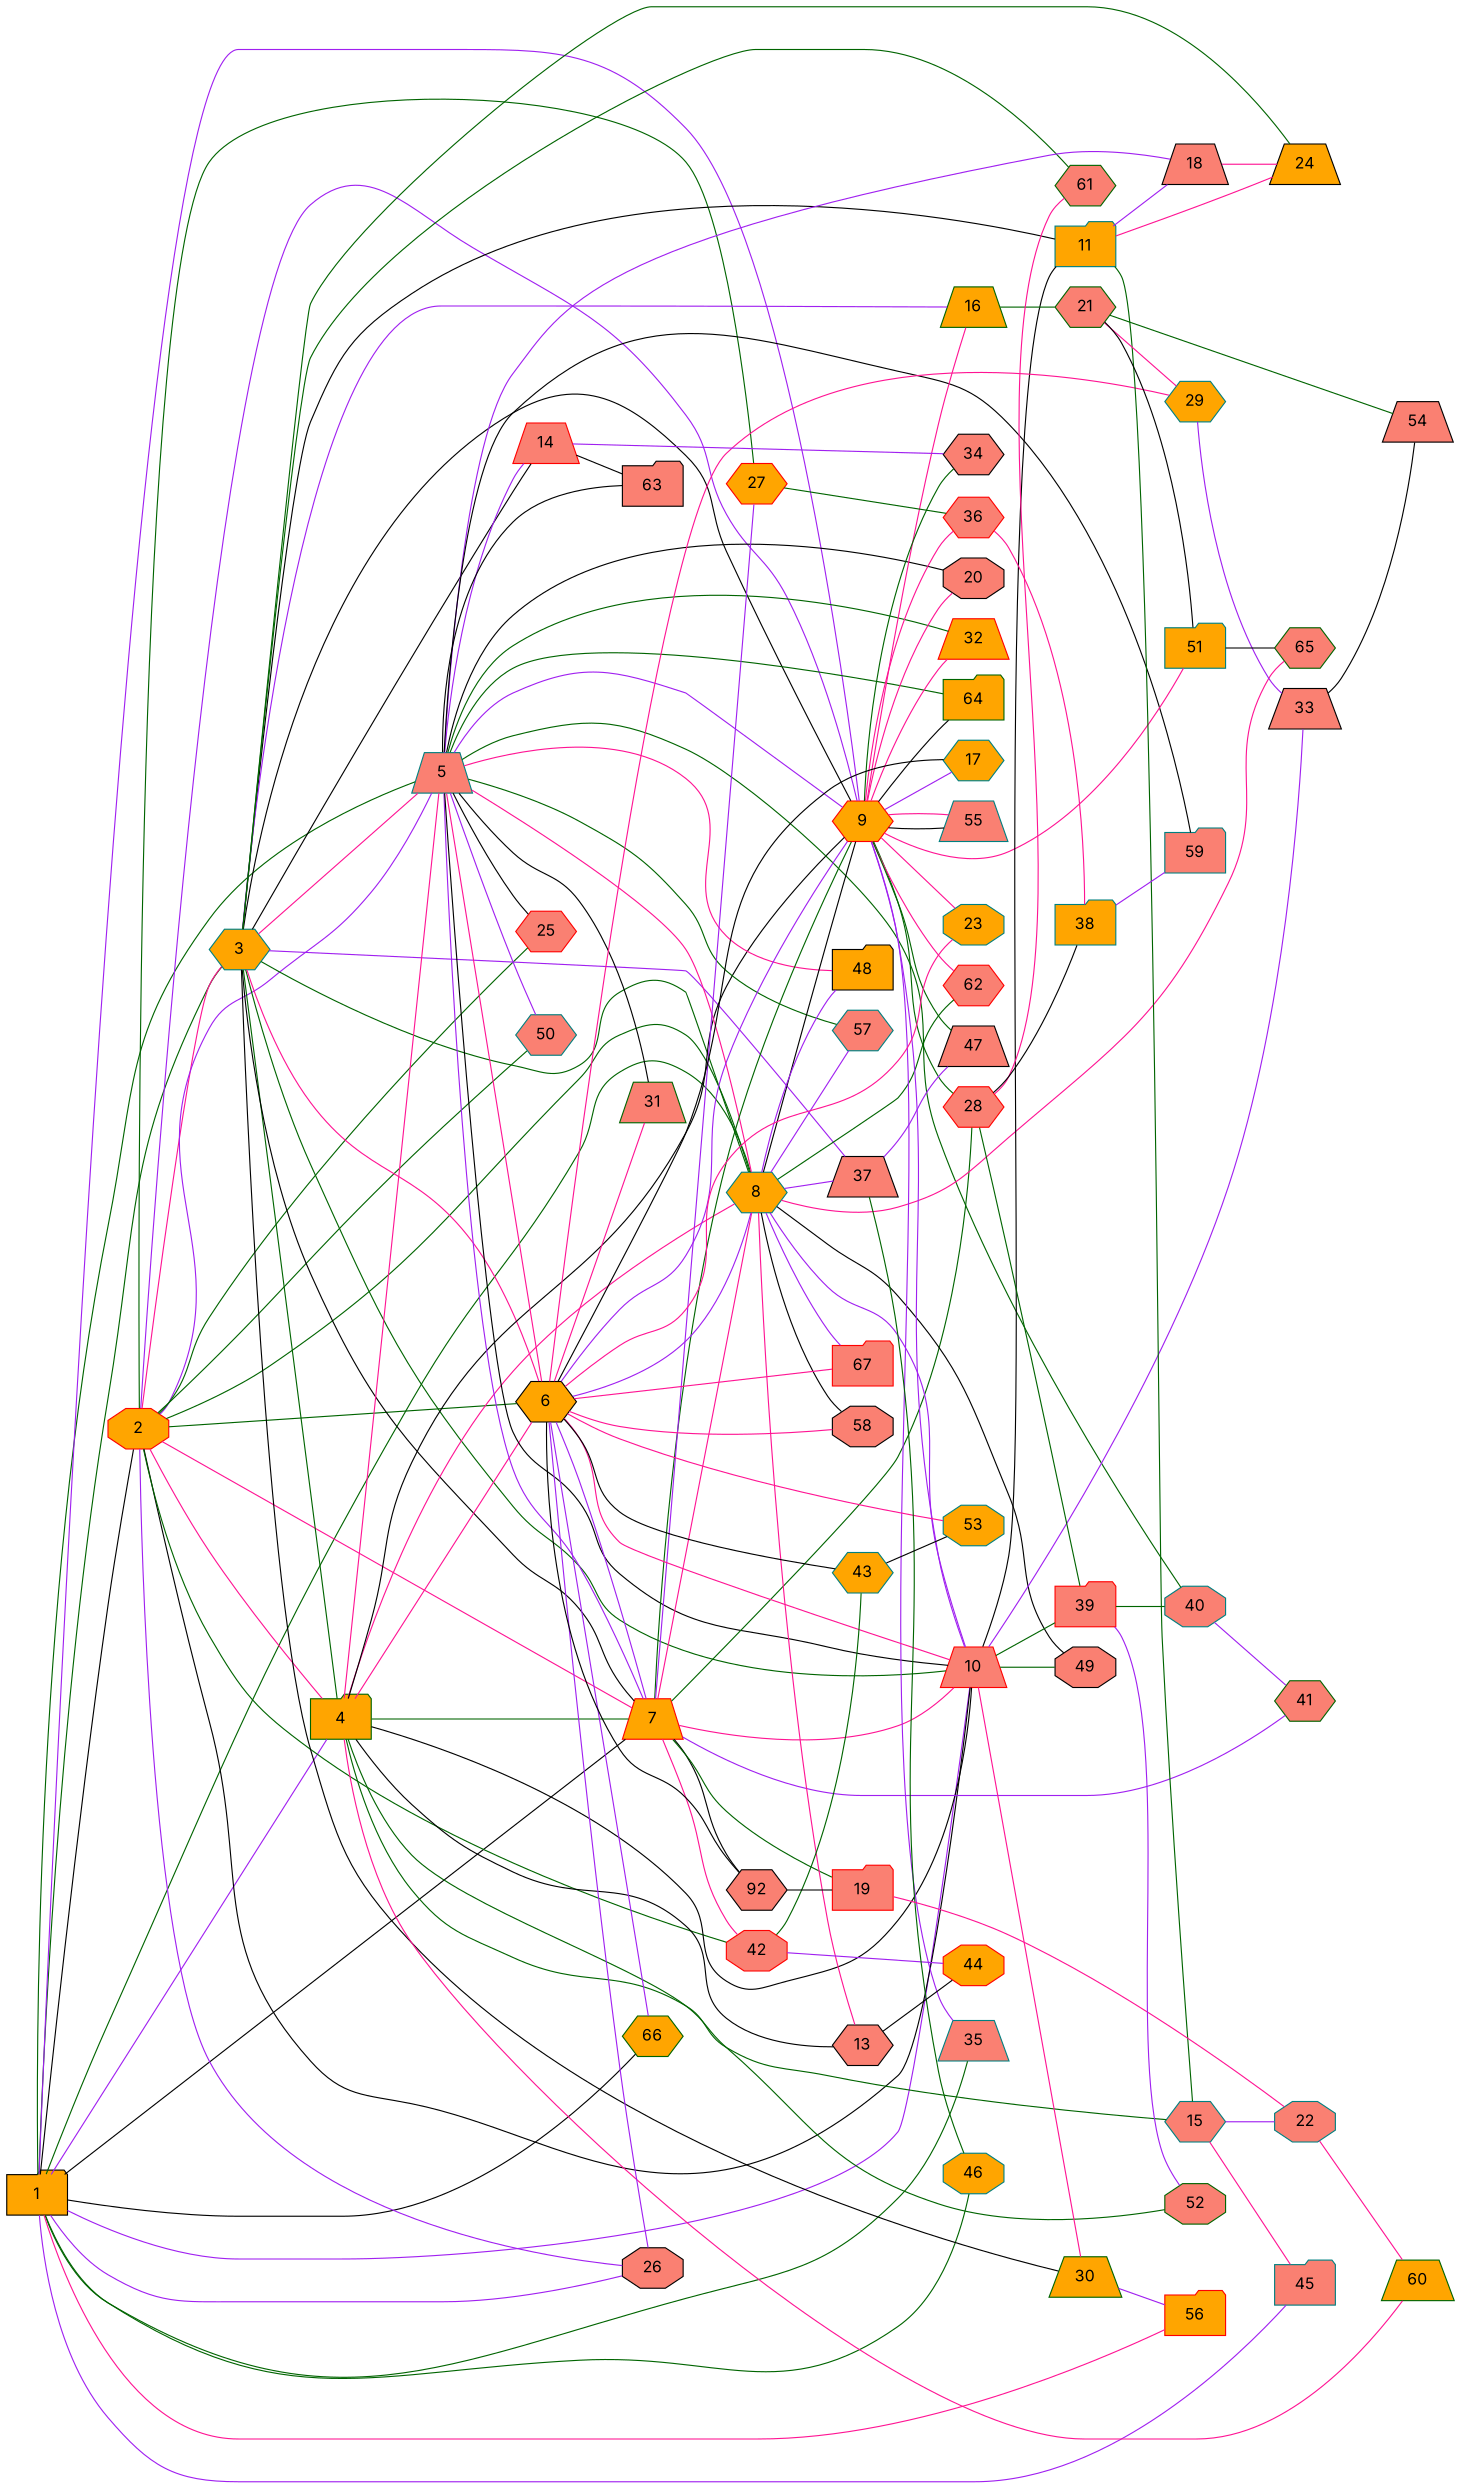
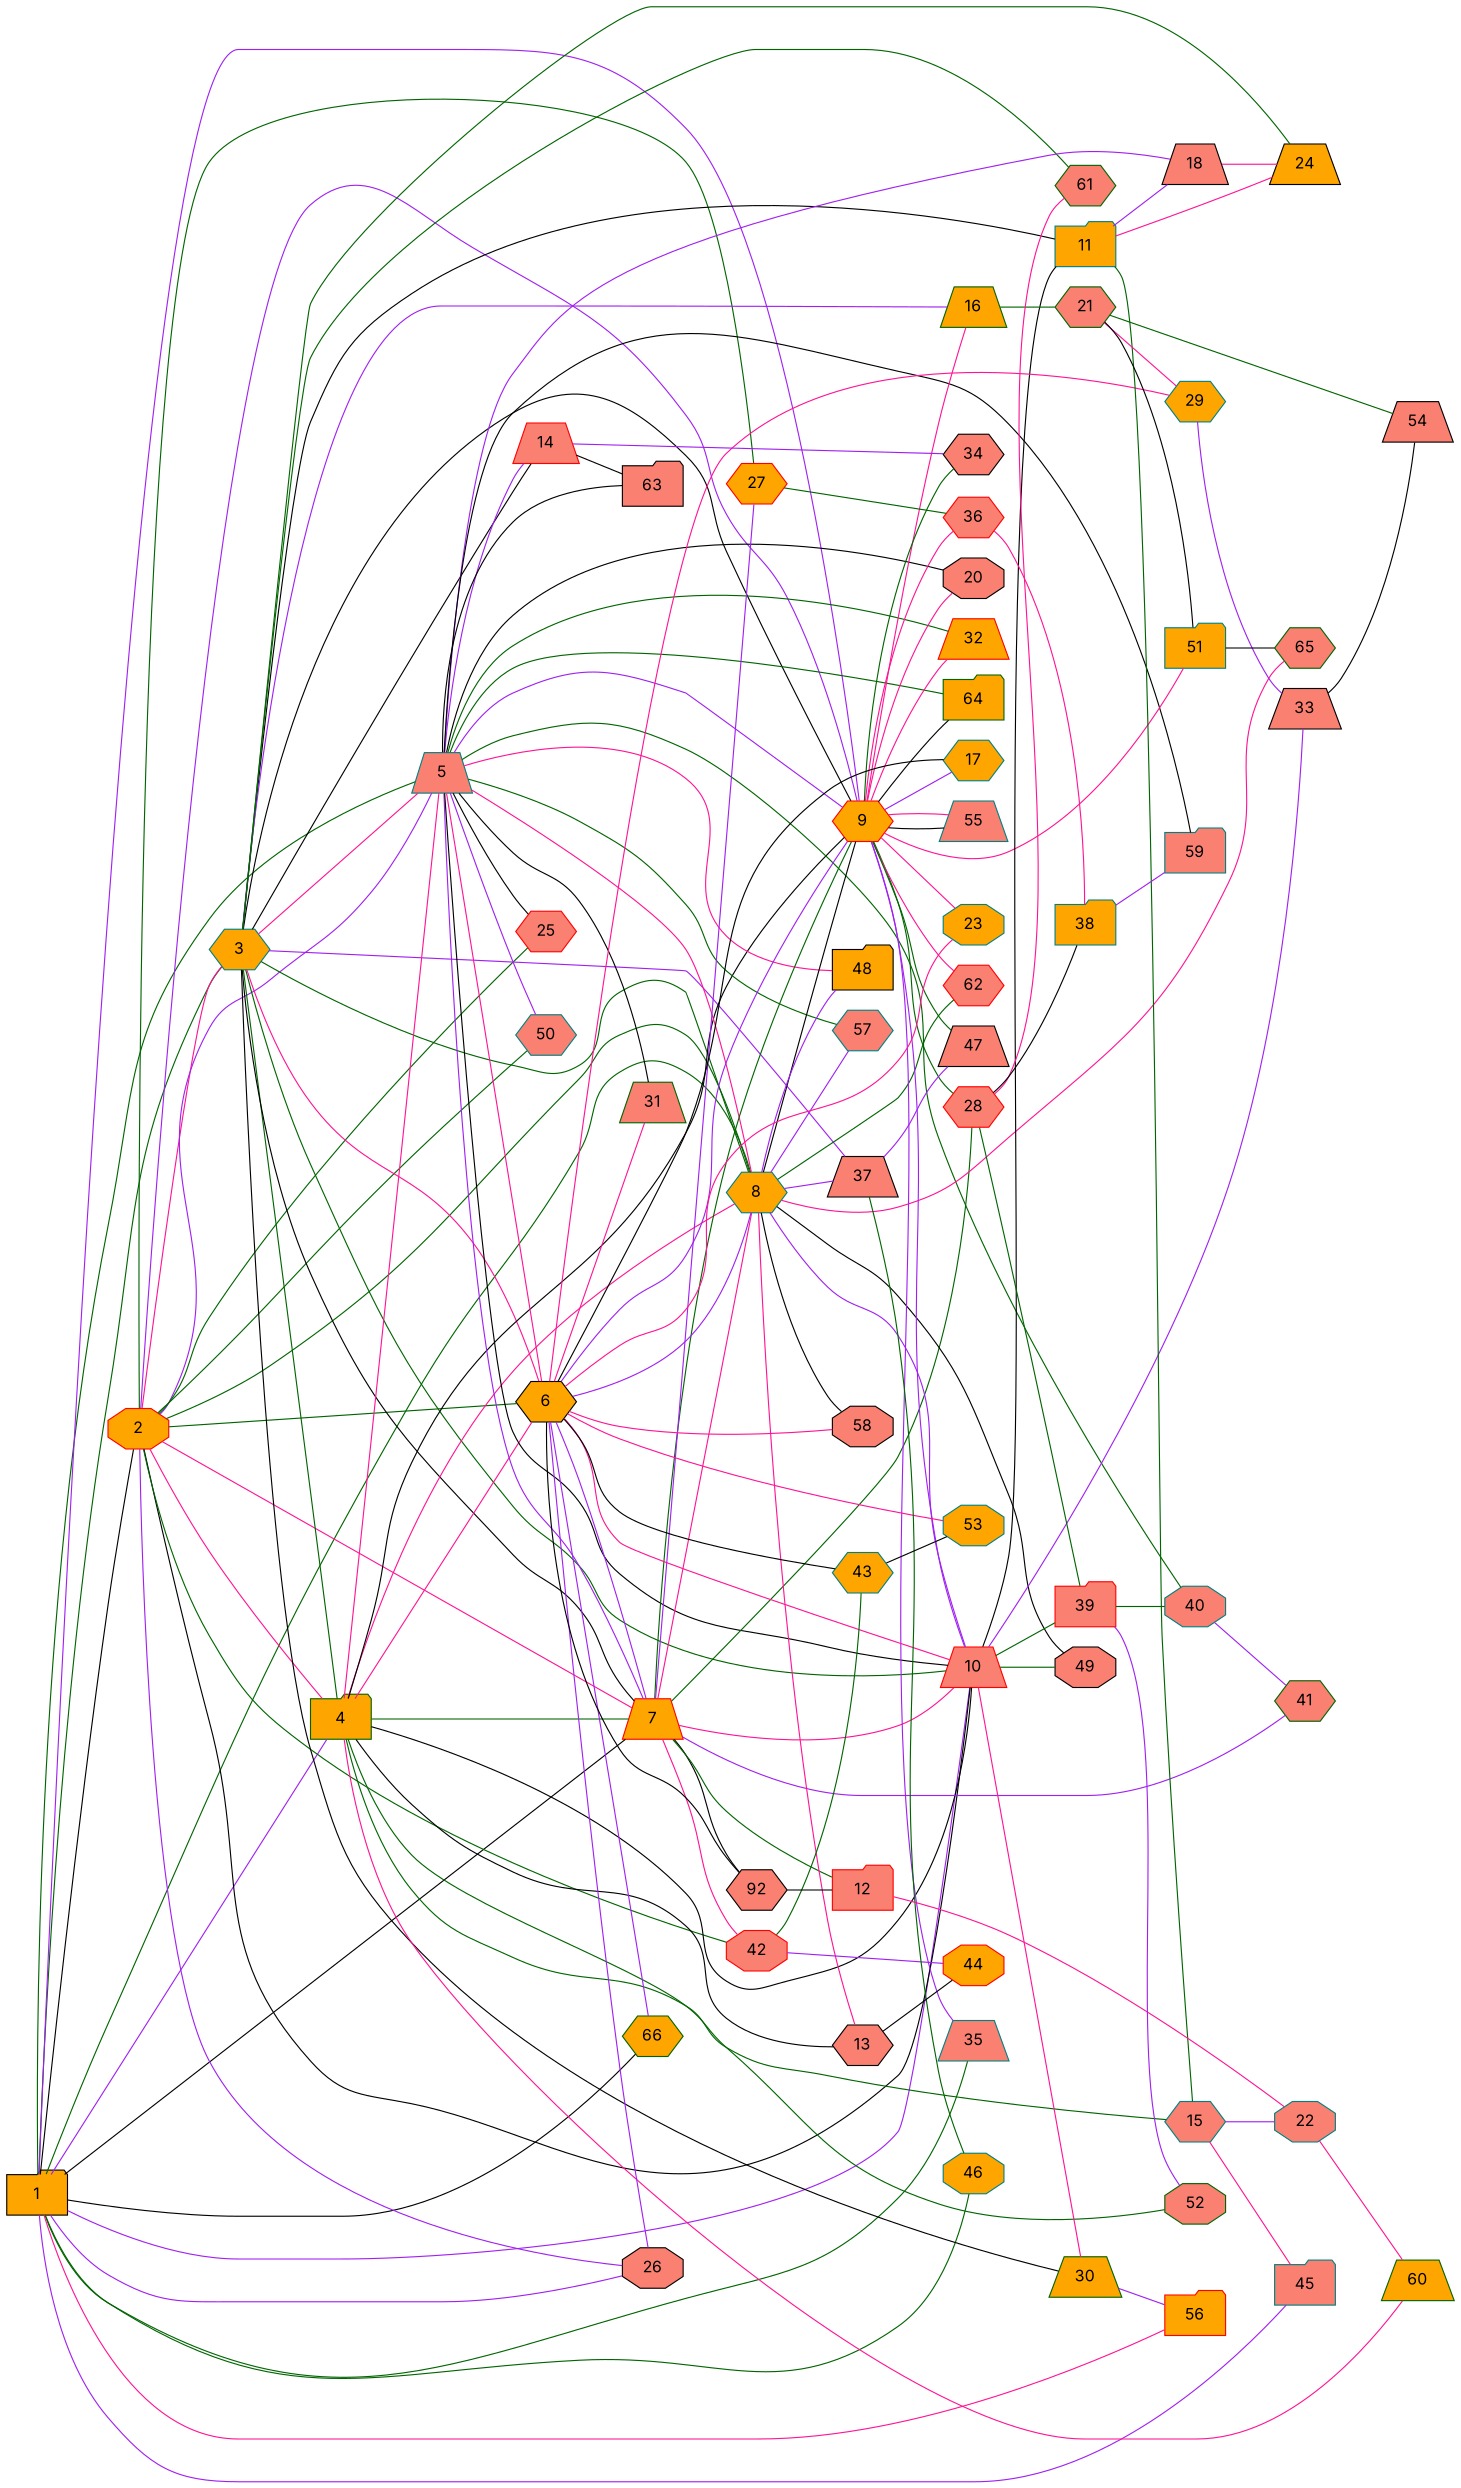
node "67": removed
node "19": label "19" -> "12"
